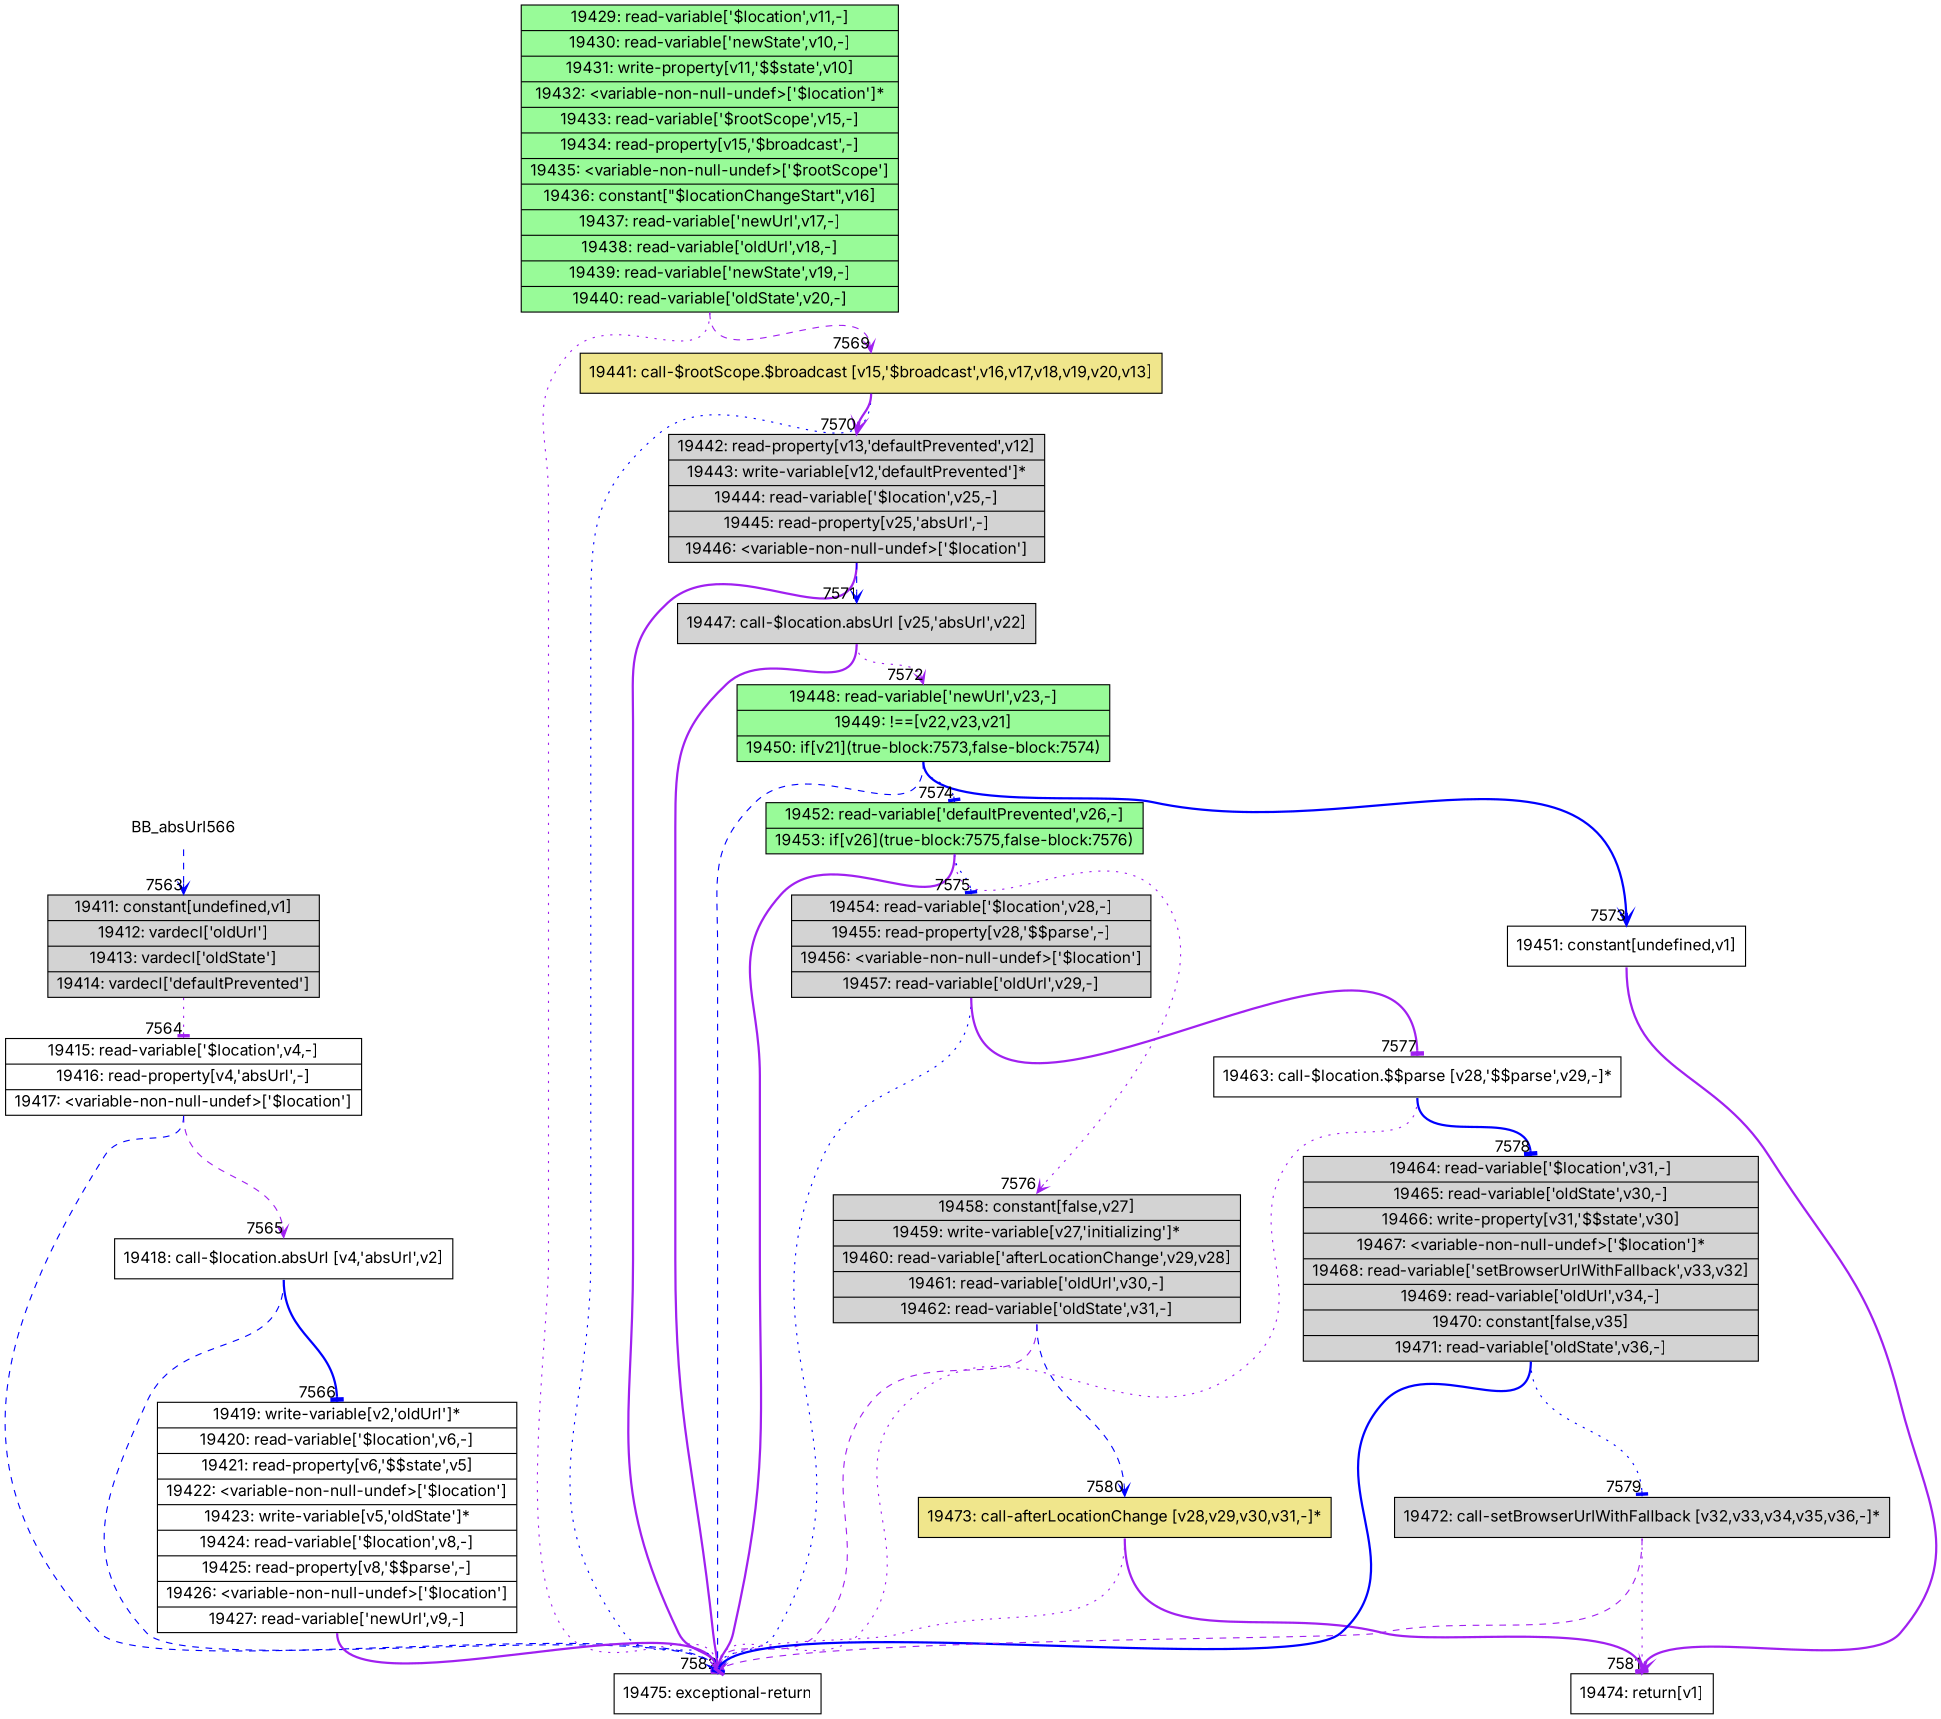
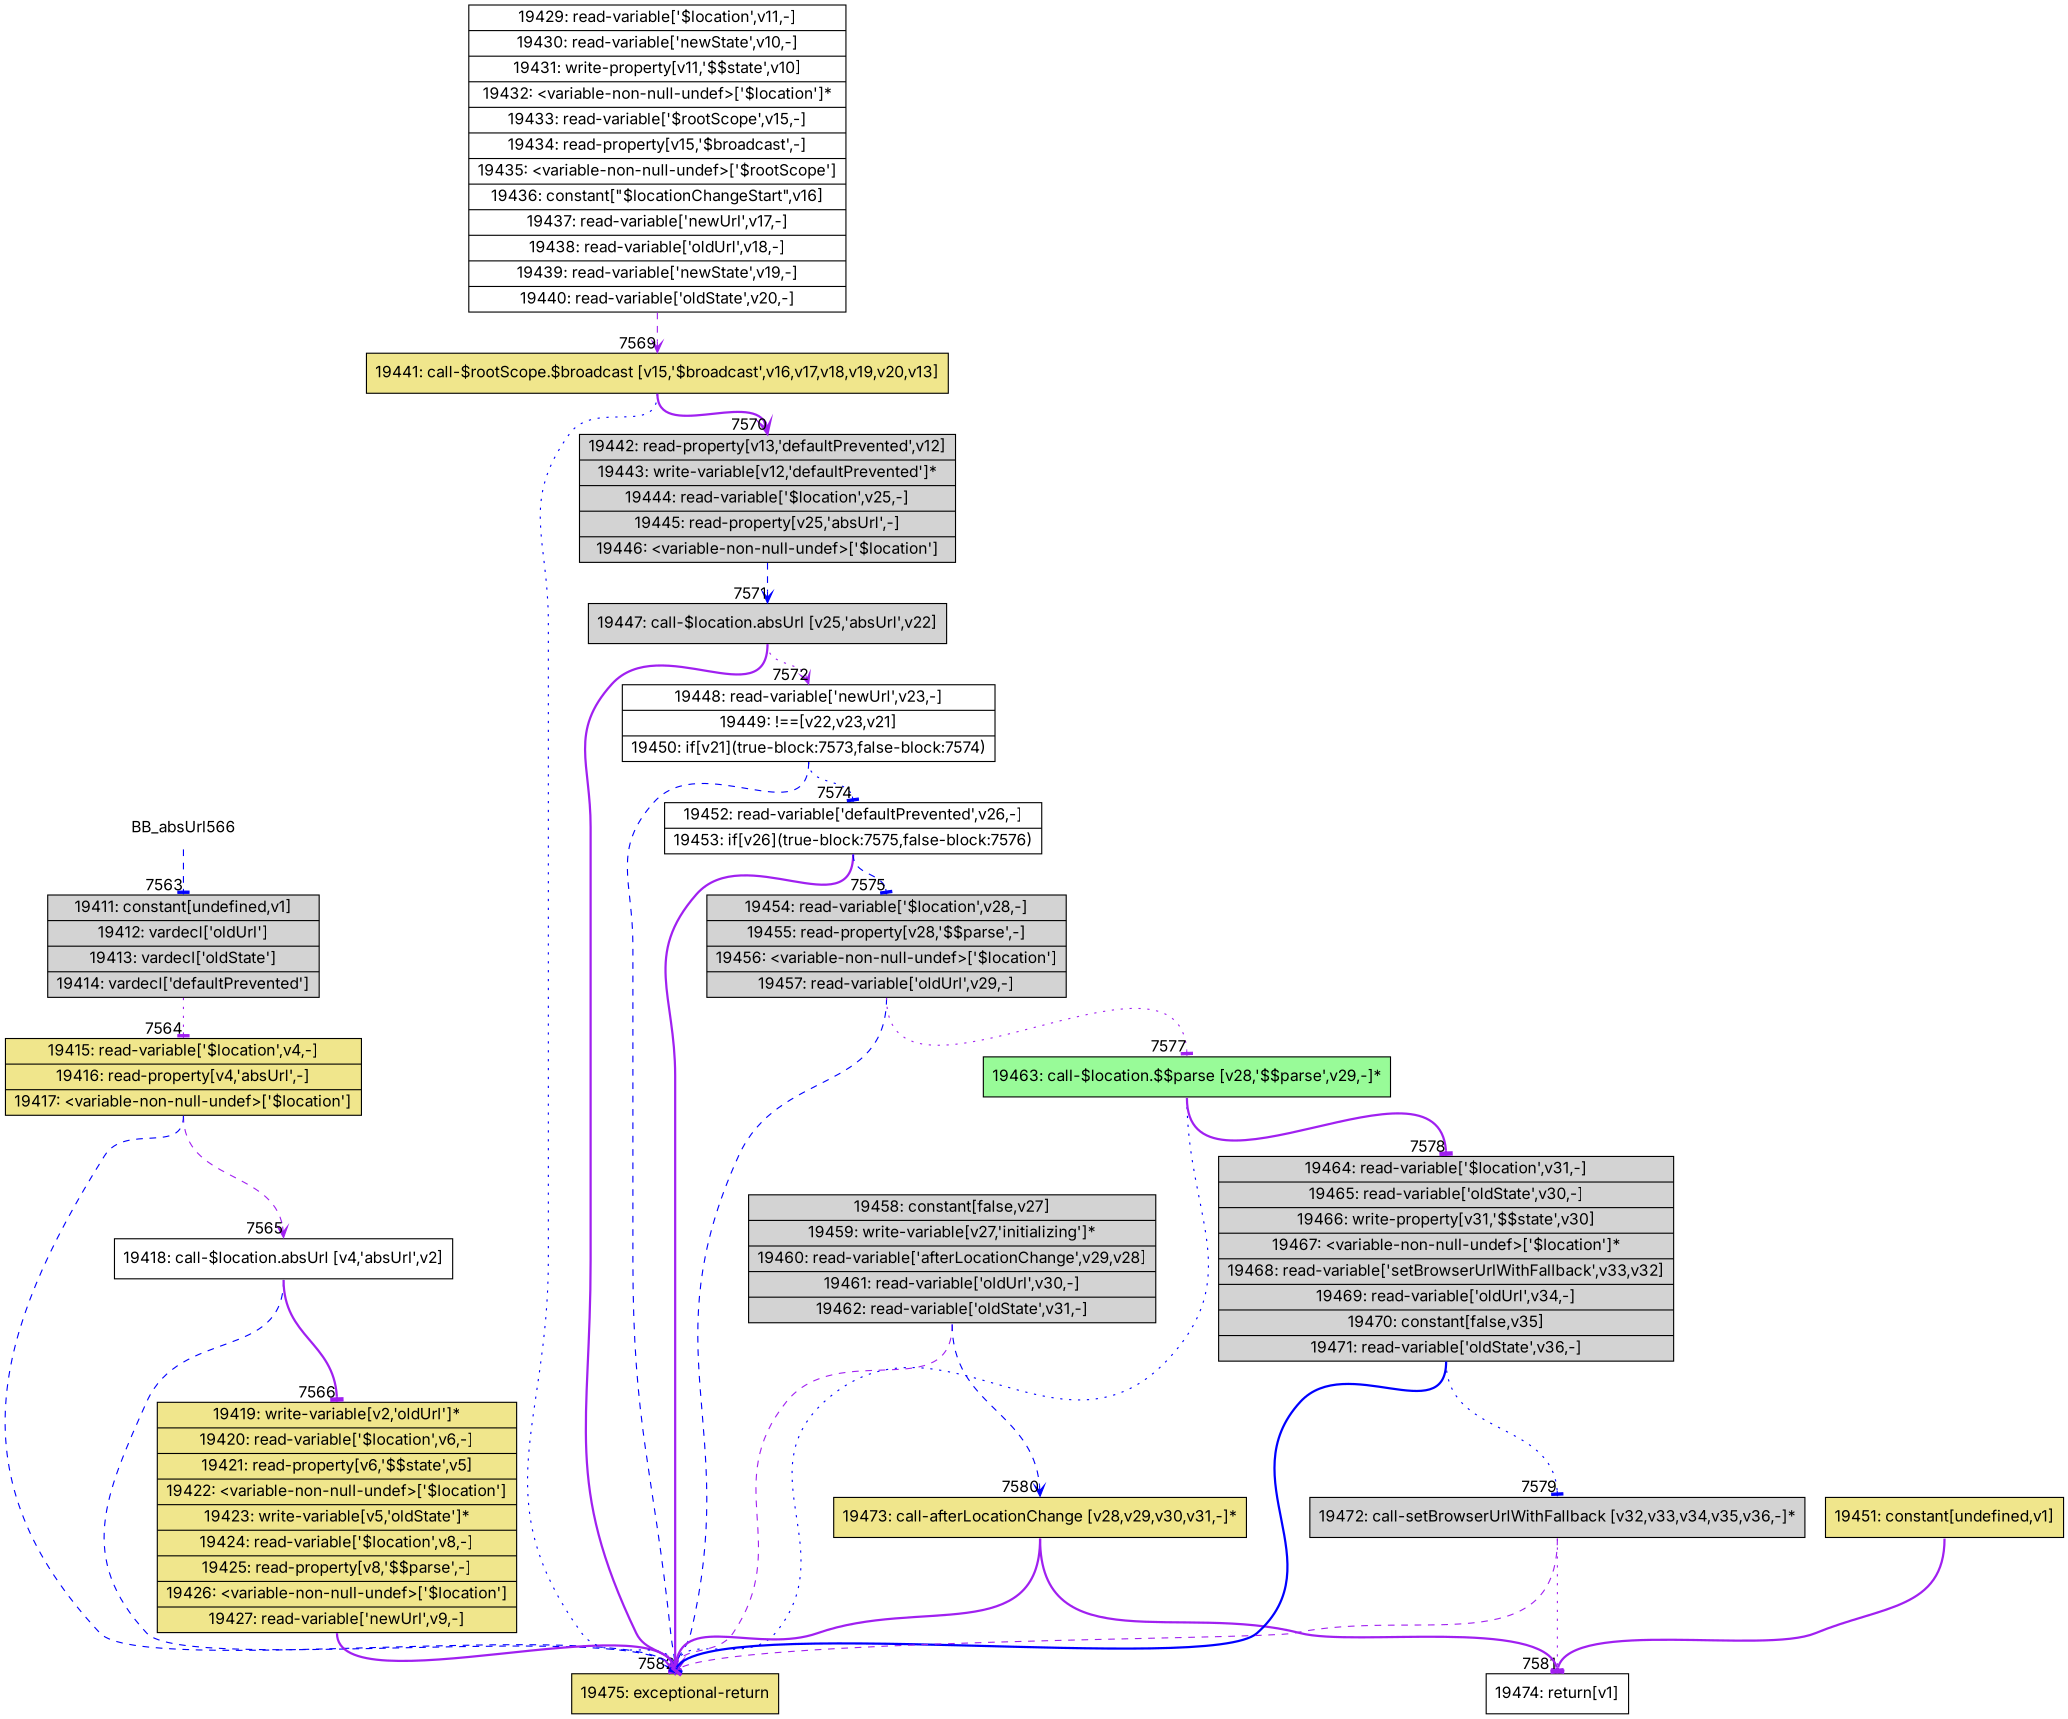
node "19429: read-variable['$location',v11,-]": fillcolor palegreen -> white
node "19448: read-variable['newUrl',v23,-]": fillcolor palegreen -> white
edge "19448: read-variable['newUrl',v23,-]" -> "19451: constant[undefined,v1]": removed
node "19452: read-variable['defaultPrevented',v26,-]": fillcolor palegreen -> white
edge "BB_absUrl566" -> "19411: constant[undefined,v1]": arrowhead vee -> tee
edge "19452: read-variable['defaultPrevented',v26,-]" -> "19454: read-variable['$location',v28,-]": style dotted -> dashed
edge "19452: read-variable['defaultPrevented',v26,-]" -> "19458: constant[false,v27]": removed
node "19451: constant[undefined,v1]": fillcolor white -> khaki
edge "19429: read-variable['$location',v11,-]" -> "19475: exceptional-return": removed
edge "19454: read-variable['$location',v28,-]" -> "19463: call-$location.$$parse [v28,'$$parse',v29,-]*": style bold -> dotted
edge "19442: read-property[v13,'defaultPrevented',v12]" -> "19475: exceptional-return": removed
node "19415: read-variable['$location',v4,-]": fillcolor white -> khaki
node "19463: call-$location.$$parse [v28,'$$parse',v29,-]*": fillcolor white -> palegreen
edge "19447: call-$location.absUrl [v25,'absUrl',v22]" -> "19475: exceptional-return": arrowhead tee -> vee
edge "19463: call-$location.$$parse [v28,'$$parse',v29,-]*" -> "19464: read-variable['$location',v31,-]": color blue -> purple
edge "19454: read-variable['$location',v28,-]" -> "19475: exceptional-return": style dotted -> dashed
edge "19418: call-$location.absUrl [v4,'absUrl',v2]" -> "19419: write-variable[v2,'oldUrl']*": color blue -> purple
edge "19463: call-$location.$$parse [v28,'$$parse',v29,-]*" -> "19475: exceptional-return": color purple -> blue
edge "19451: constant[undefined,v1]" -> "19474: return[v1]": arrowhead vee -> tee
node "19419: write-variable[v2,'oldUrl']*": fillcolor white -> khaki
edge "19473: call-afterLocationChange [v28,v29,v30,v31,-]*" -> "19475: exceptional-return": style dotted -> bold
edge "19418: call-$location.absUrl [v4,'absUrl',v2]" -> "19475: exceptional-return": arrowhead vee -> tee
node "19475: exceptional-return": fillcolor white -> khaki
